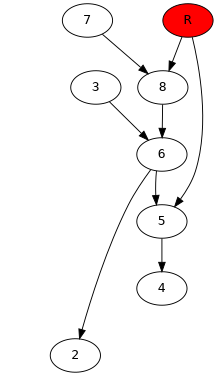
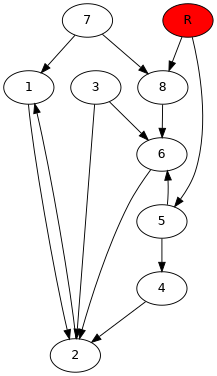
node "1": added
edge "6" -> "5": reversed
edge "3" -> "2": added
edge "4" -> "2": added
